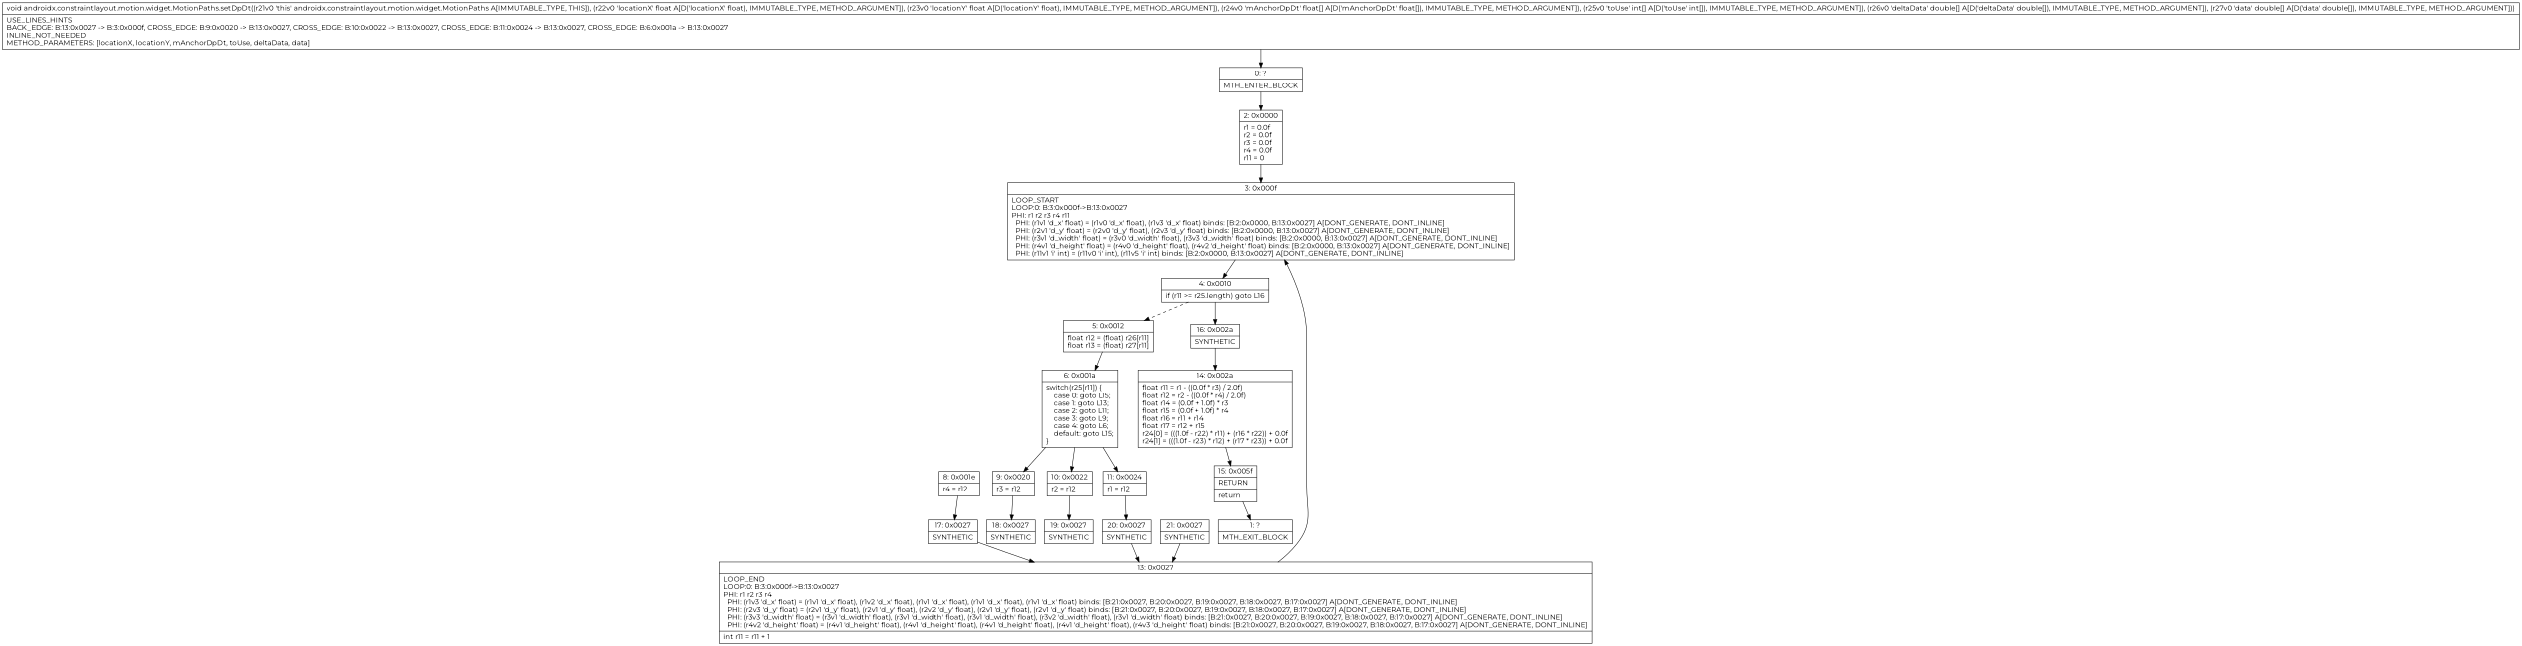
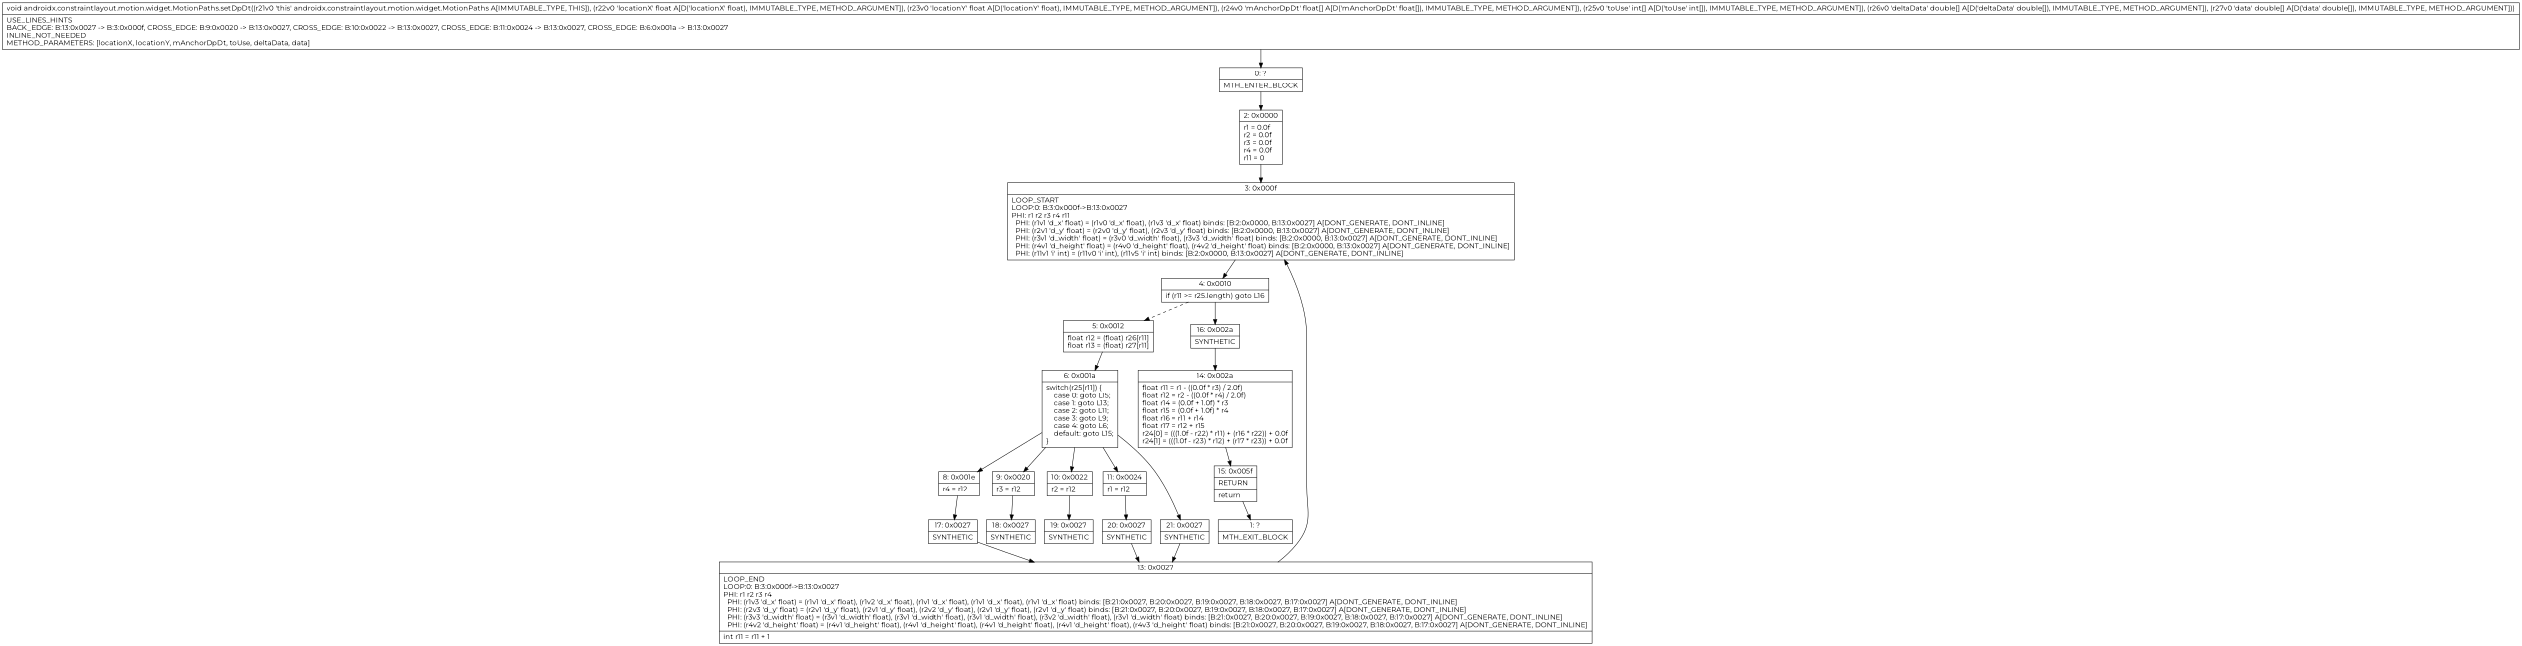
edge "6: 0x001a" -> "8: 0x001e": added
edge "6: 0x001a" -> "21: 0x0027": added
